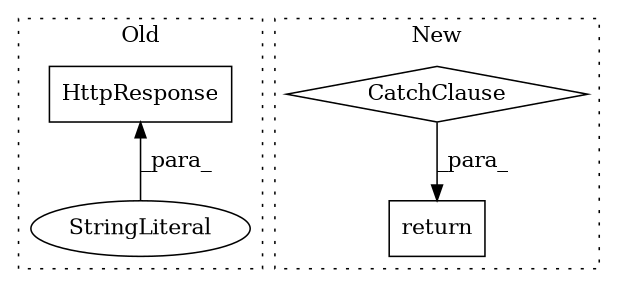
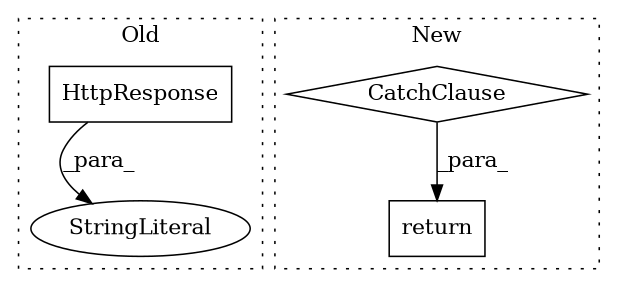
edge "StringLiteral" -> "HttpResponse": reversed
